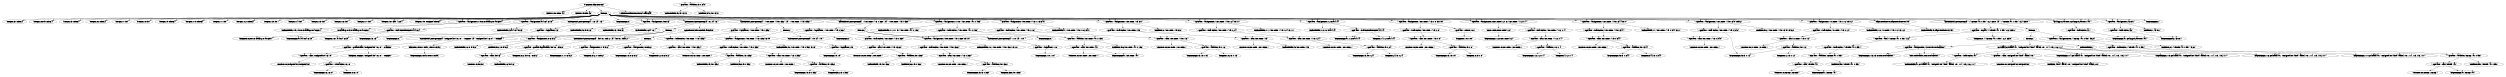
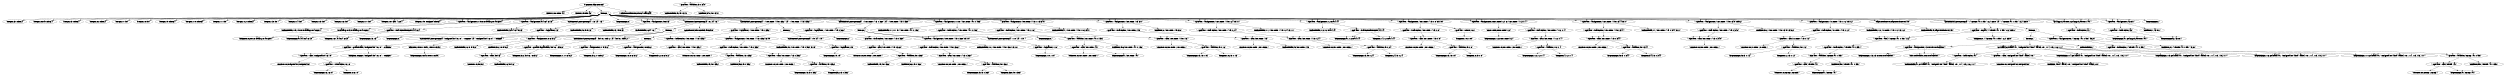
edge "(<operator>.indirection,*(_DWORD *)(v5 + 340))" -> "(IDENTIFIER,v5,v5 + 72)": now "(<operator>.indirection,*(_DWORD *)(v5 + 340))" -> "(<operator>.cast,(_DWORD *)(v5 + 340))"
